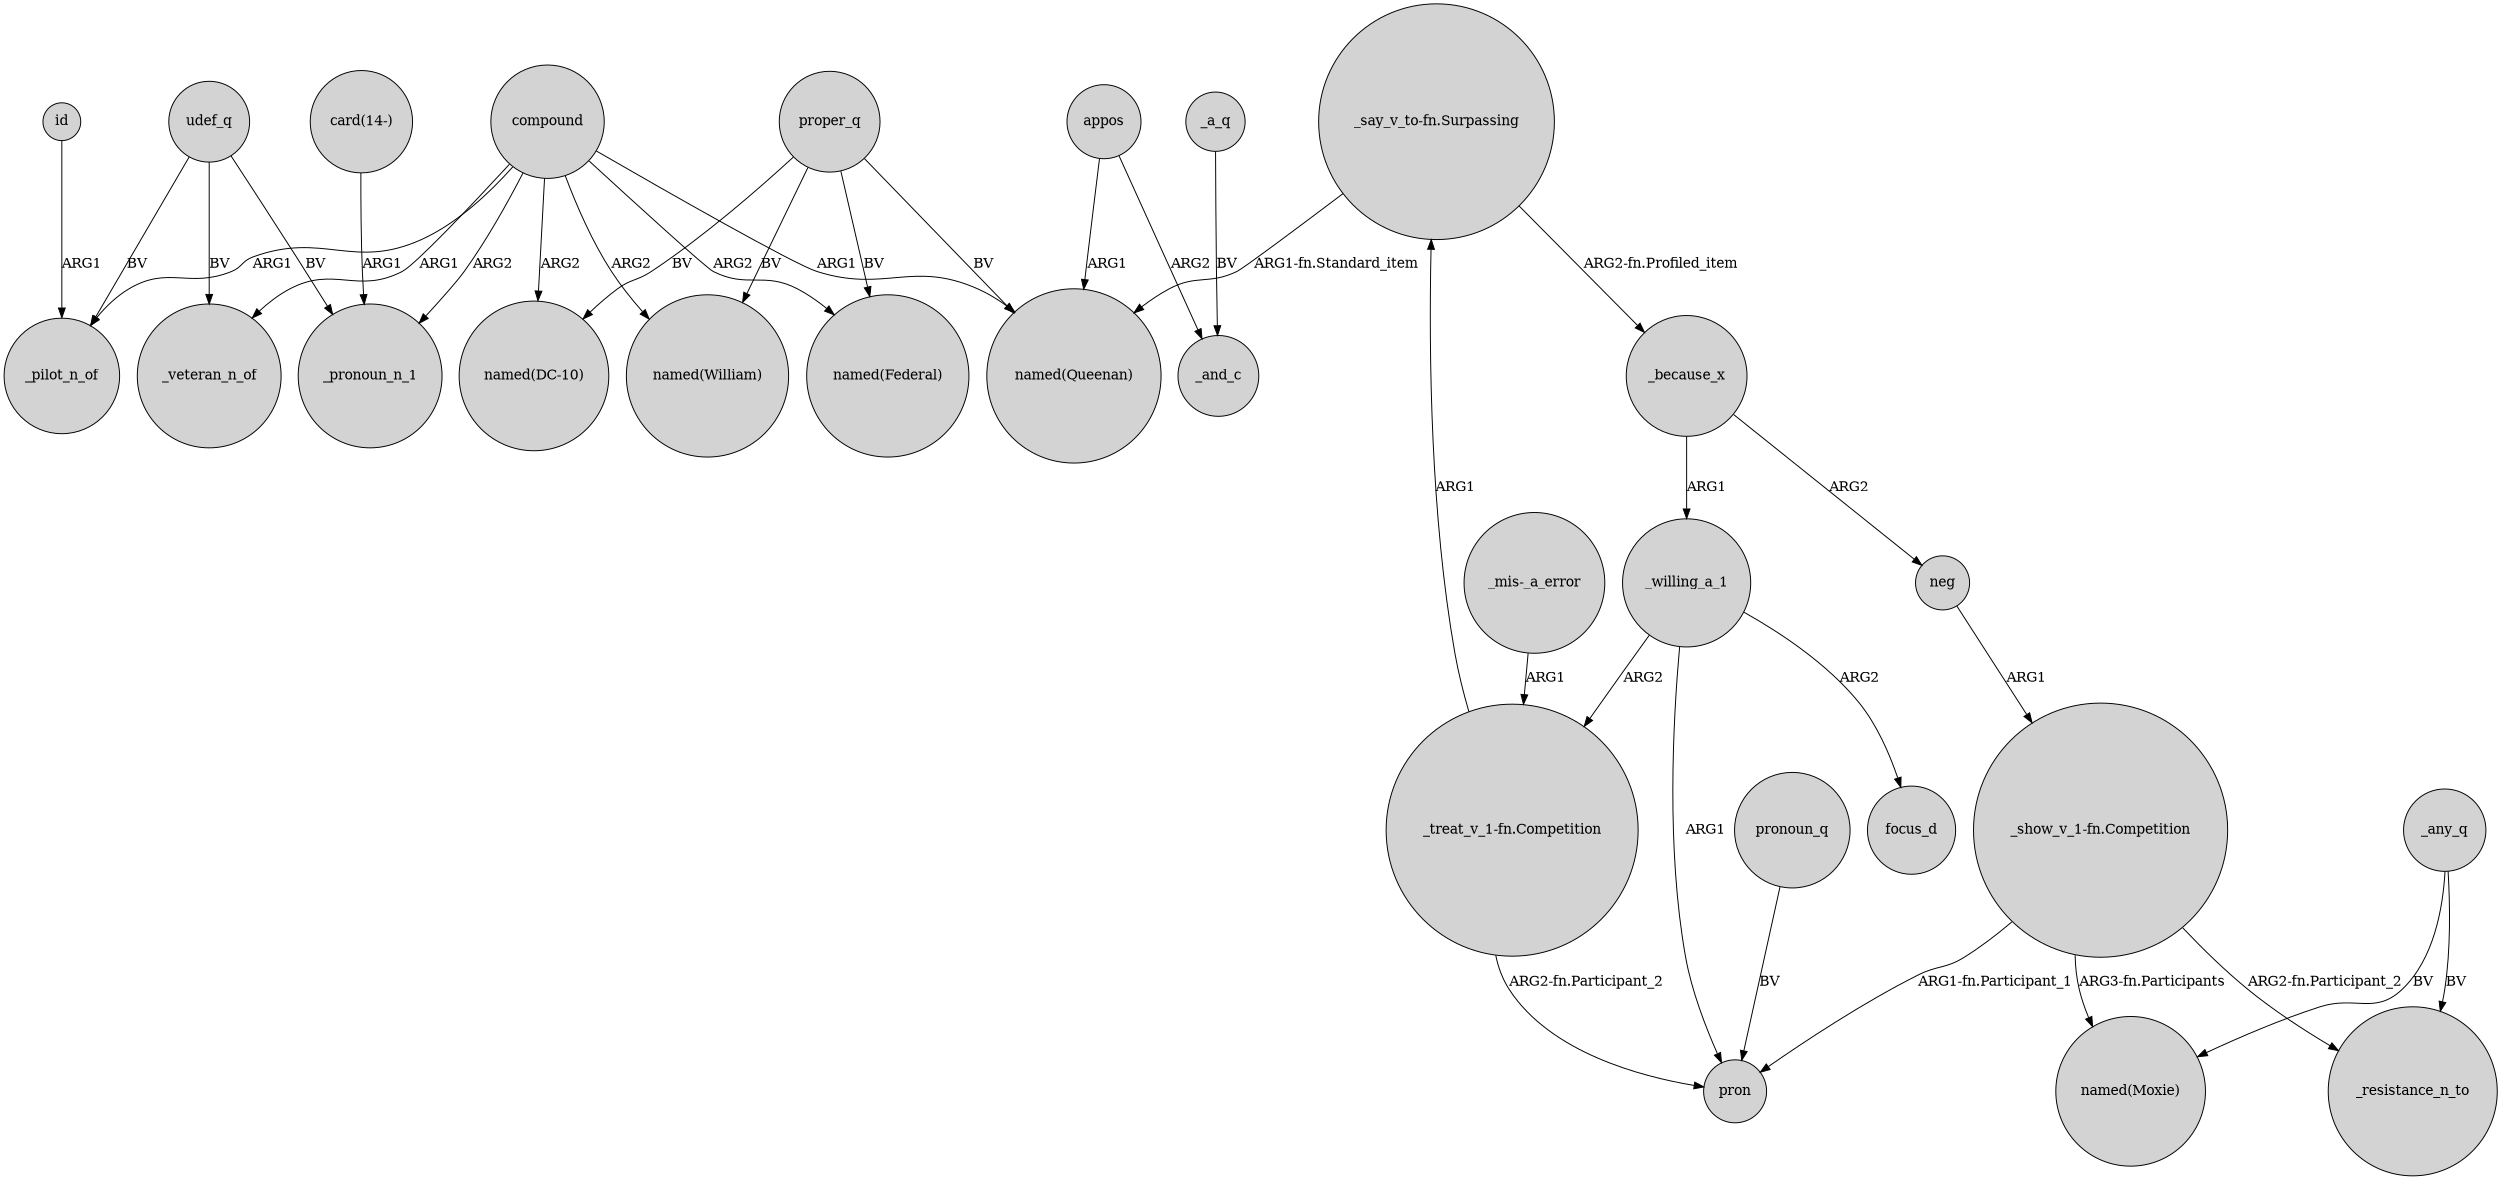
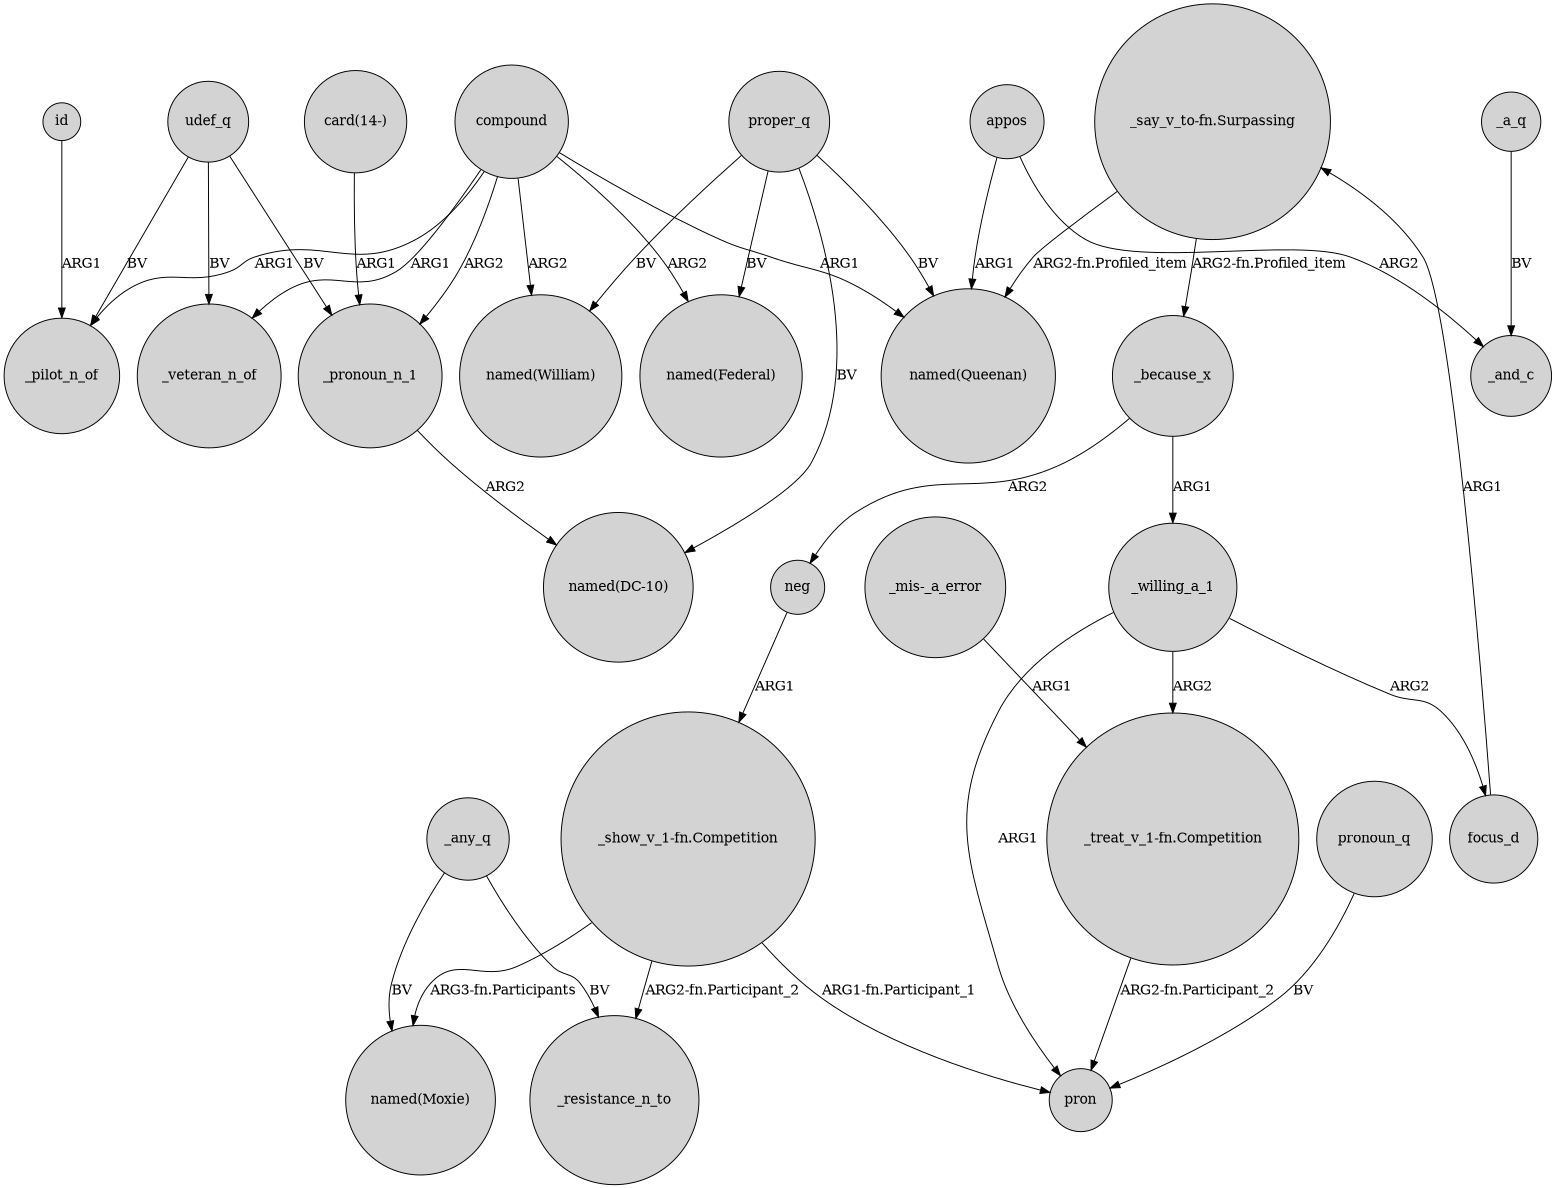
edge "compound" -> "named(DC-10)": now "_pronoun_n_1" -> "named(DC-10)"
edge "_say_v_to-fn.Surpassing" -> "named(Queenan)": label "ARG1-fn.Standard_item" -> "ARG2-fn.Profiled_item"
edge "_treat_v_1-fn.Competition" -> "_say_v_to-fn.Surpassing": now "focus_d" -> "_say_v_to-fn.Surpassing"
